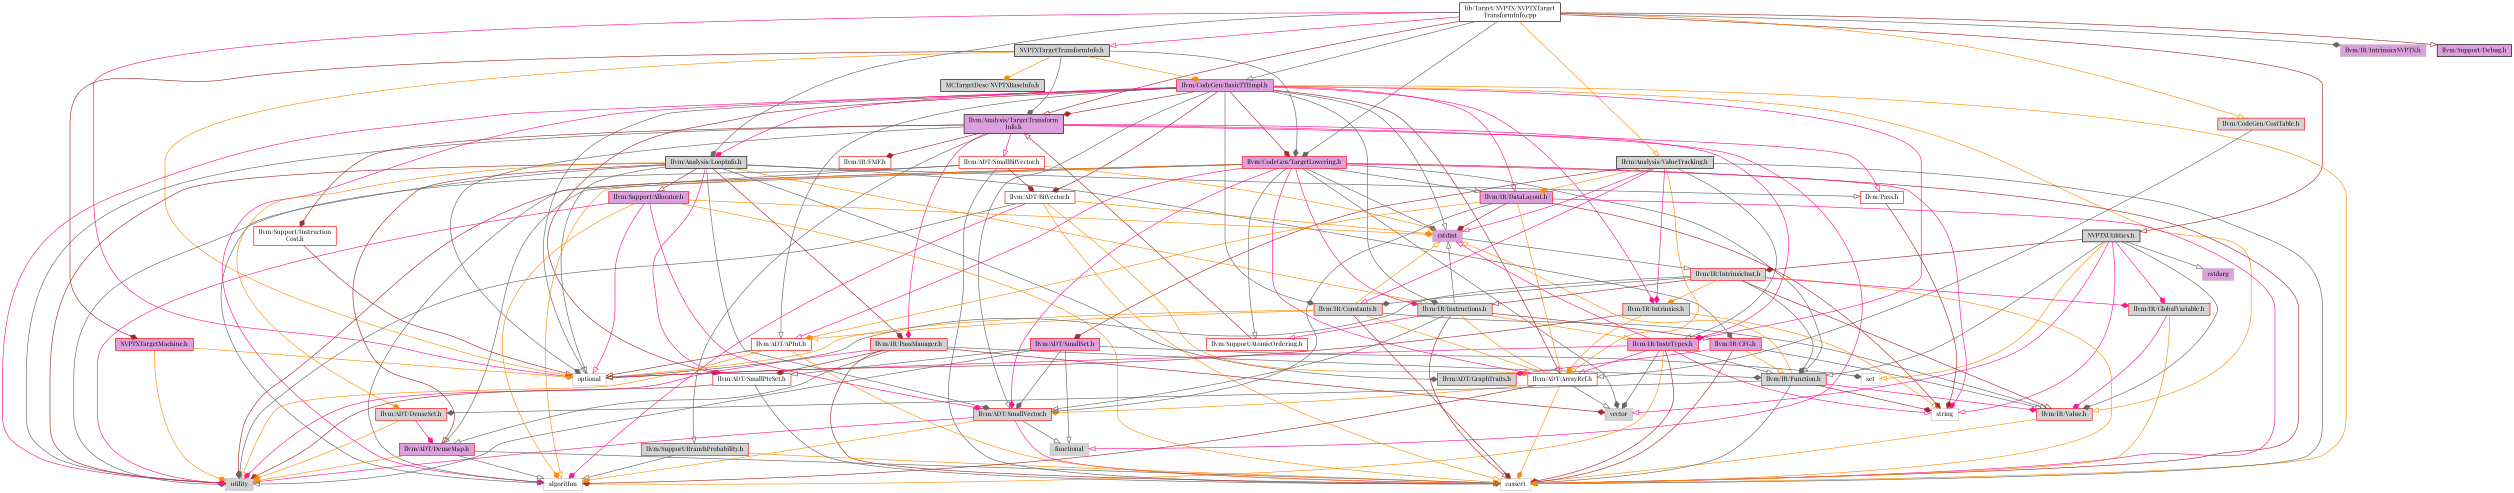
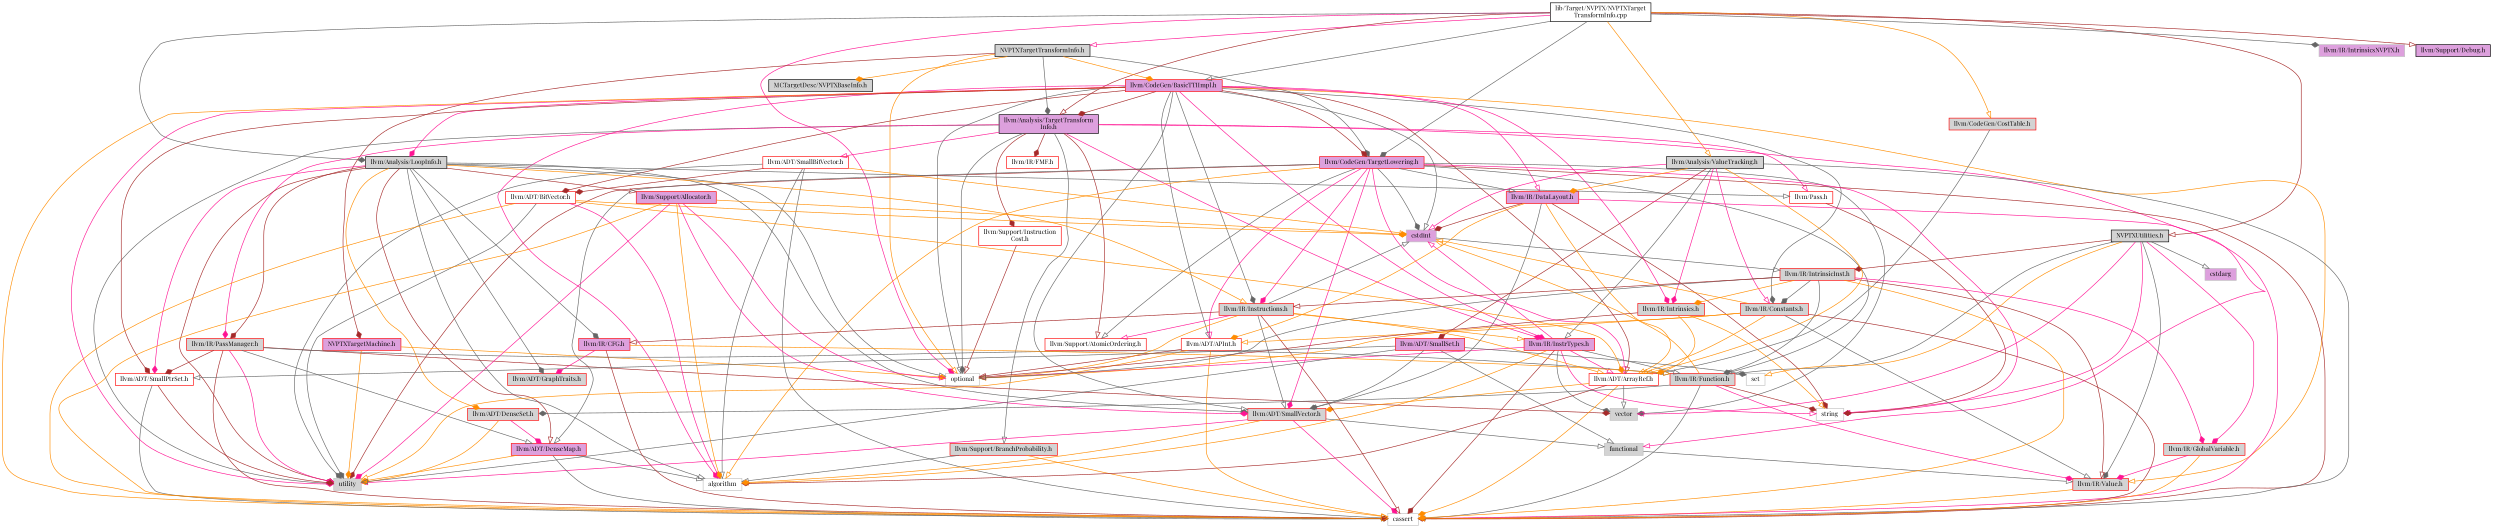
edge "llvm/Support/AtomicOrdering.h" -> "llvm/Analysis/TargetTransform Info.h": reversed
edge "llvm/IR/Instructions.h" -> "optional": added
edge "llvm/IR/PassManager.h" -> "llvm/IR/Function.h": arrowhead diamond -> onormal
edge "llvm/IR/CFG.h" -> "llvm/IR/Value.h": now "functional" -> "llvm/IR/Value.h"
